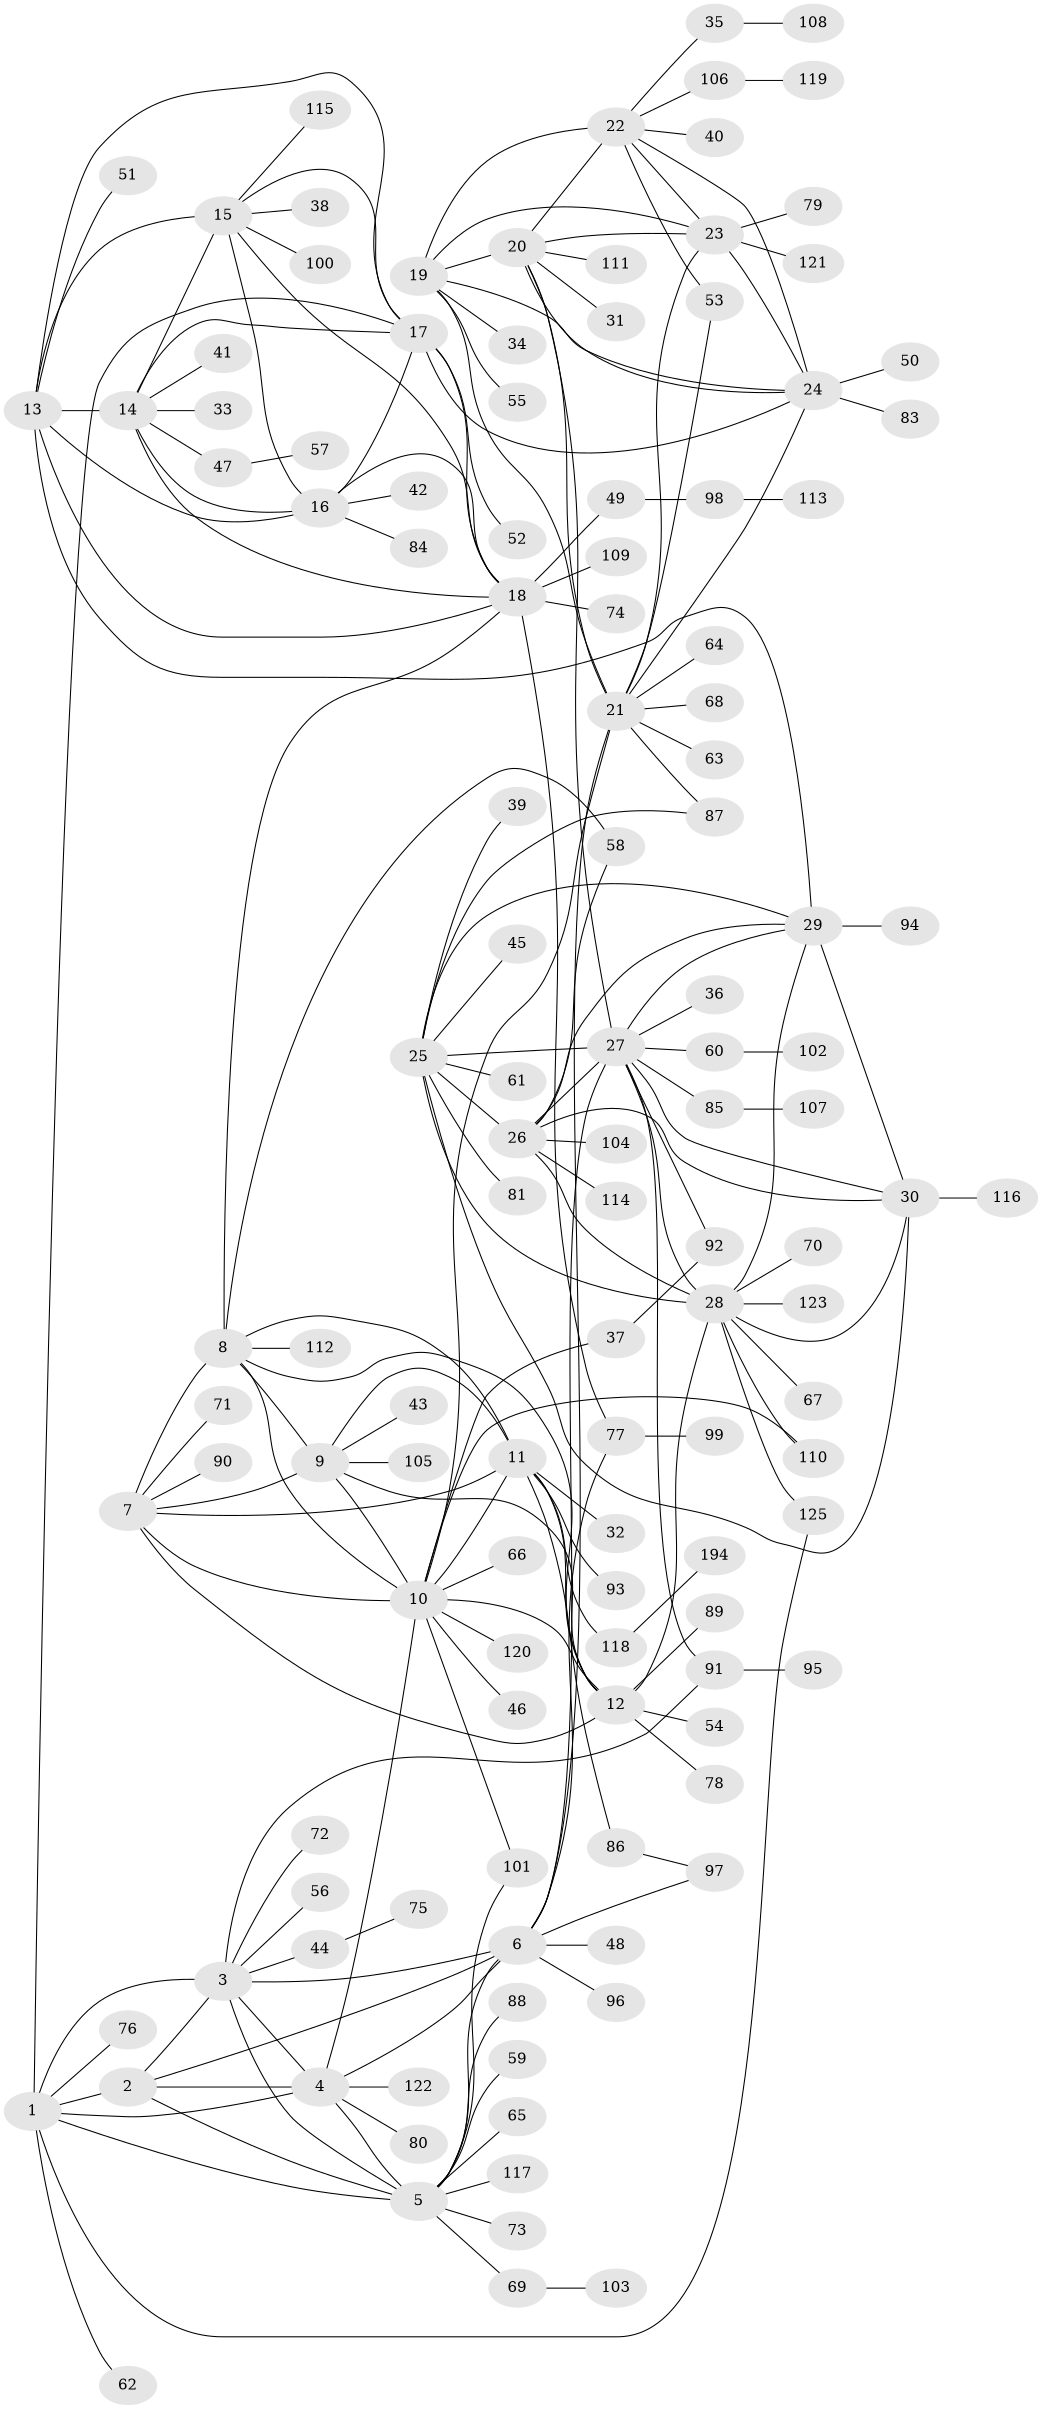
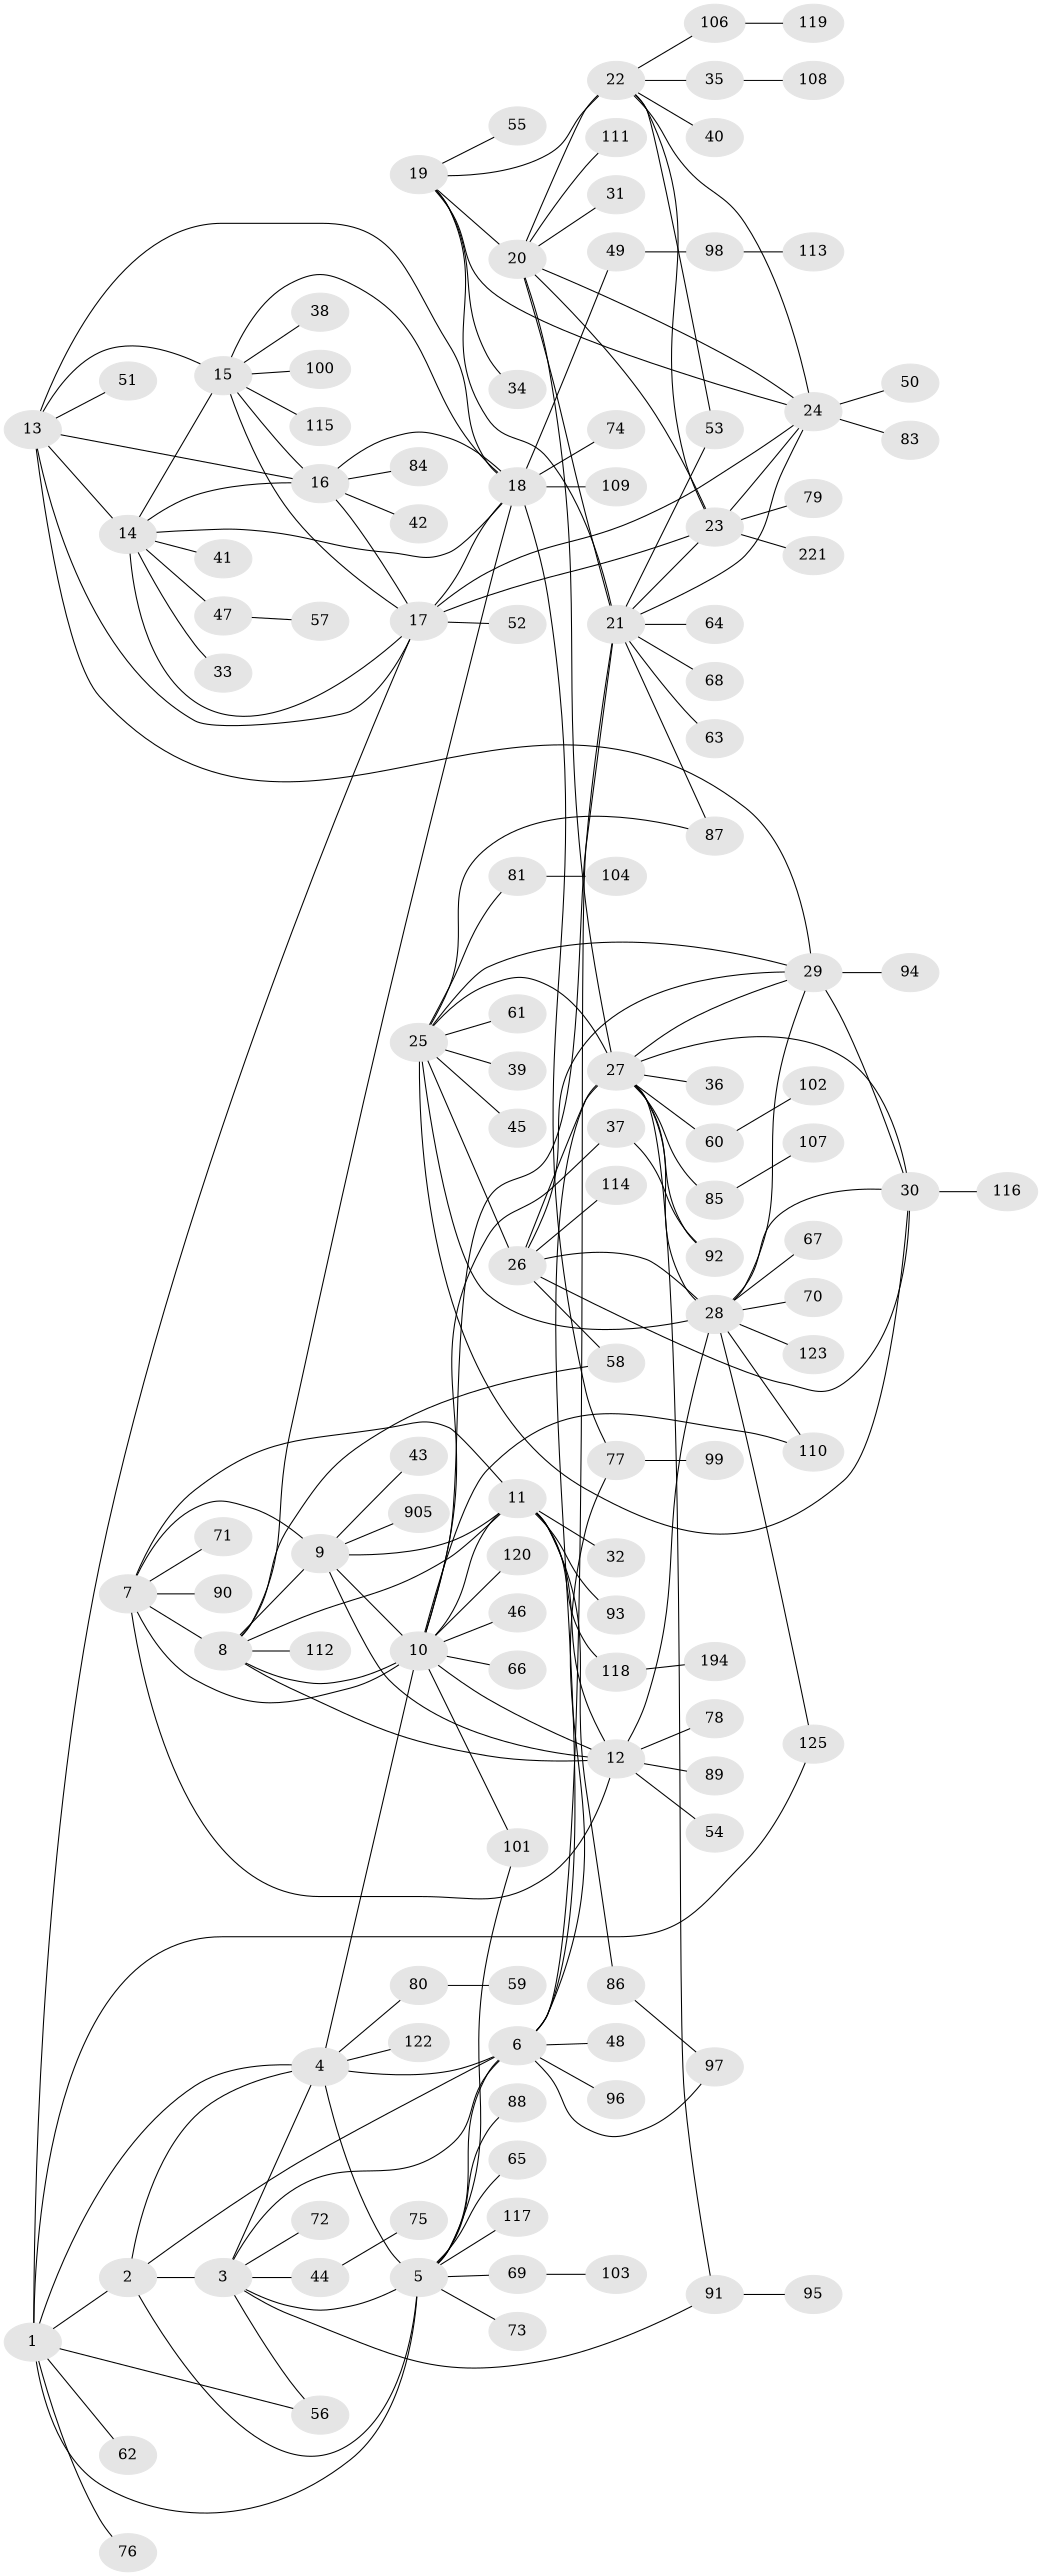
edge "23" -- "19": now "23" -- "17"
node "121": label "121" -> "221"
edge "26" -- "104": now "81" -- "104"
node "105": label "105" -> "905"
edge "3" -- "1": now "56" -- "1"
edge "59" -- "5": now "59" -- "80"
